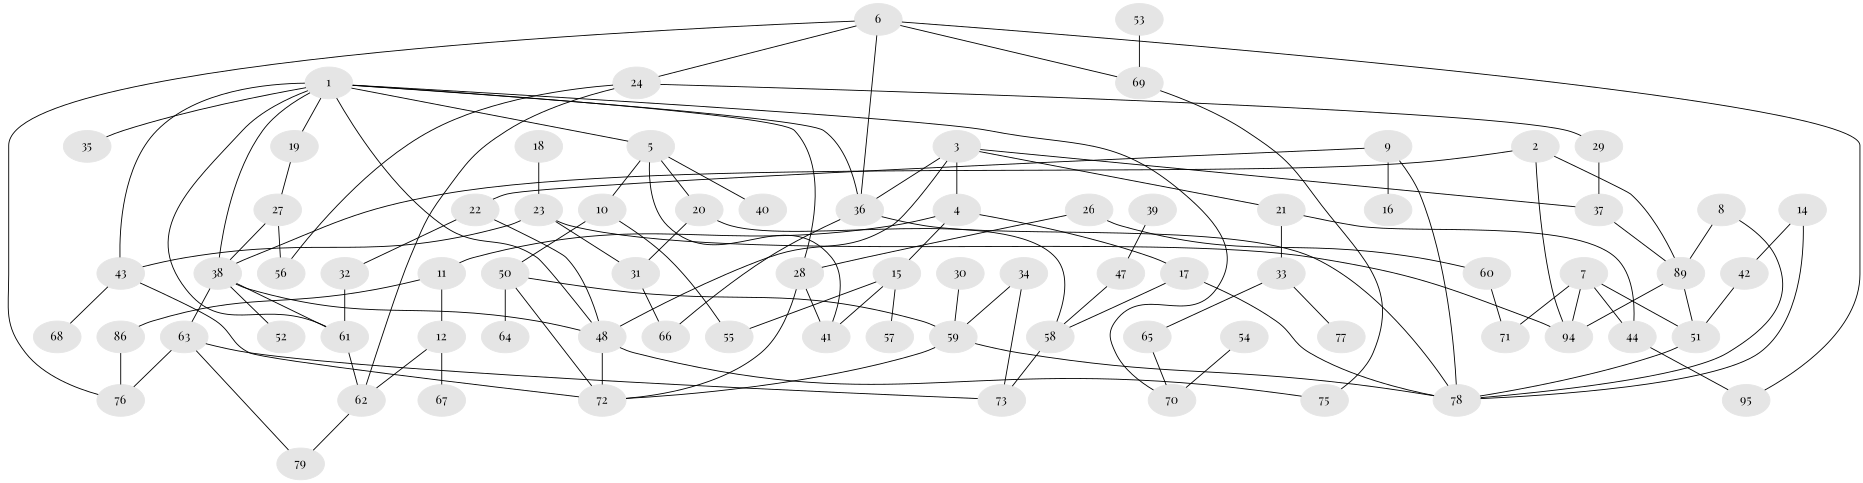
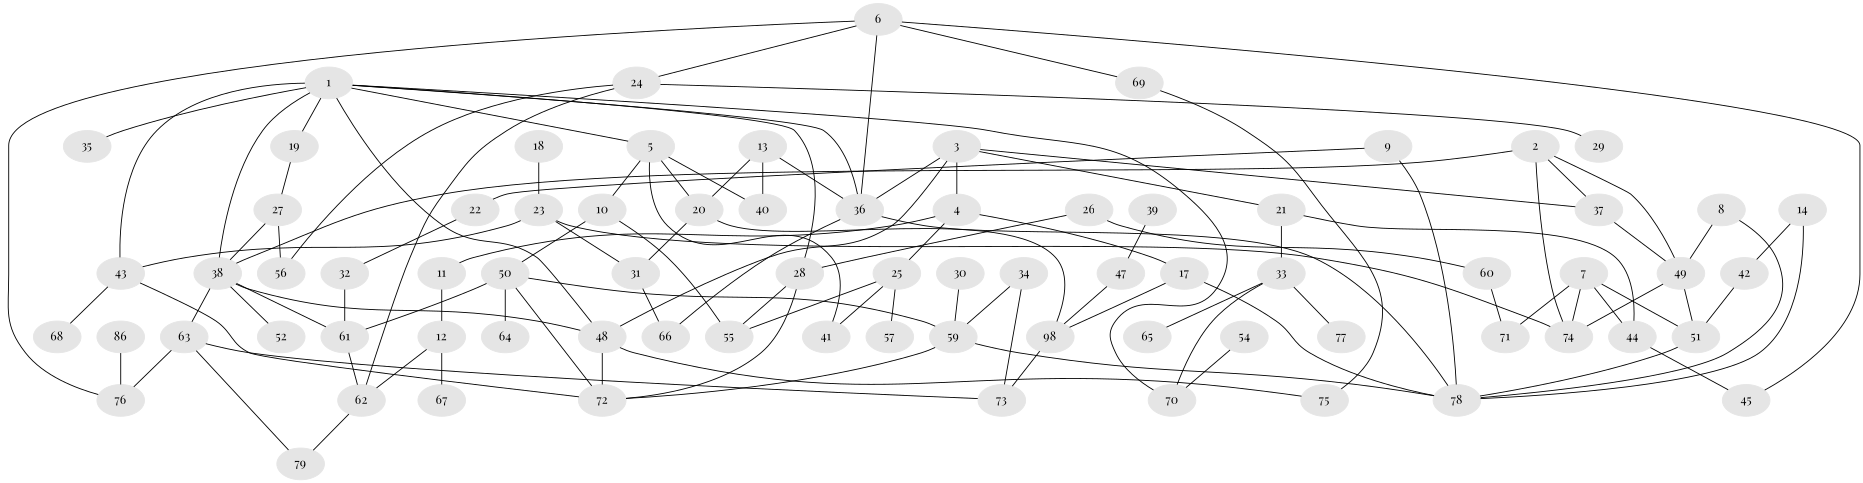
node "53": removed
node "13": added
edge "29" -- "37": now "2" -- "37"
node "16": removed
edge "1" -- "61": now "50" -- "61"
edge "22" -- "48": removed
node "15": label "15" -> "25"
node "89": label "89" -> "49"
edge "11" -- "86": removed
edge "28" -- "41": now "28" -- "55"
node "58": label "58" -> "98"
node "94": label "94" -> "74"
edge "65" -- "70": now "33" -- "70"
node "95": label "95" -> "45"
